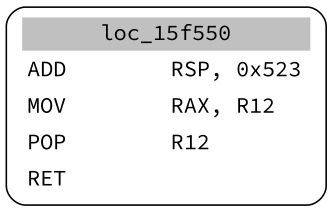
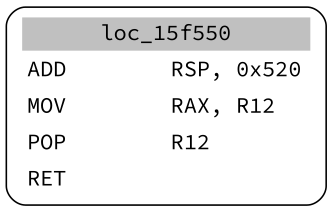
node "loc_15f550": text "ADD        RSP, 0x523" -> "ADD        RSP, 0x520"
